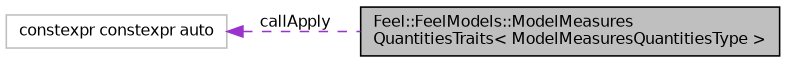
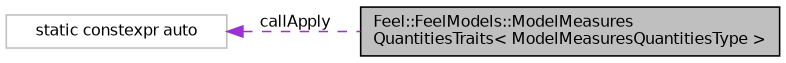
node "constexpr constexpr auto": label "constexpr constexpr auto" -> "static constexpr auto"
